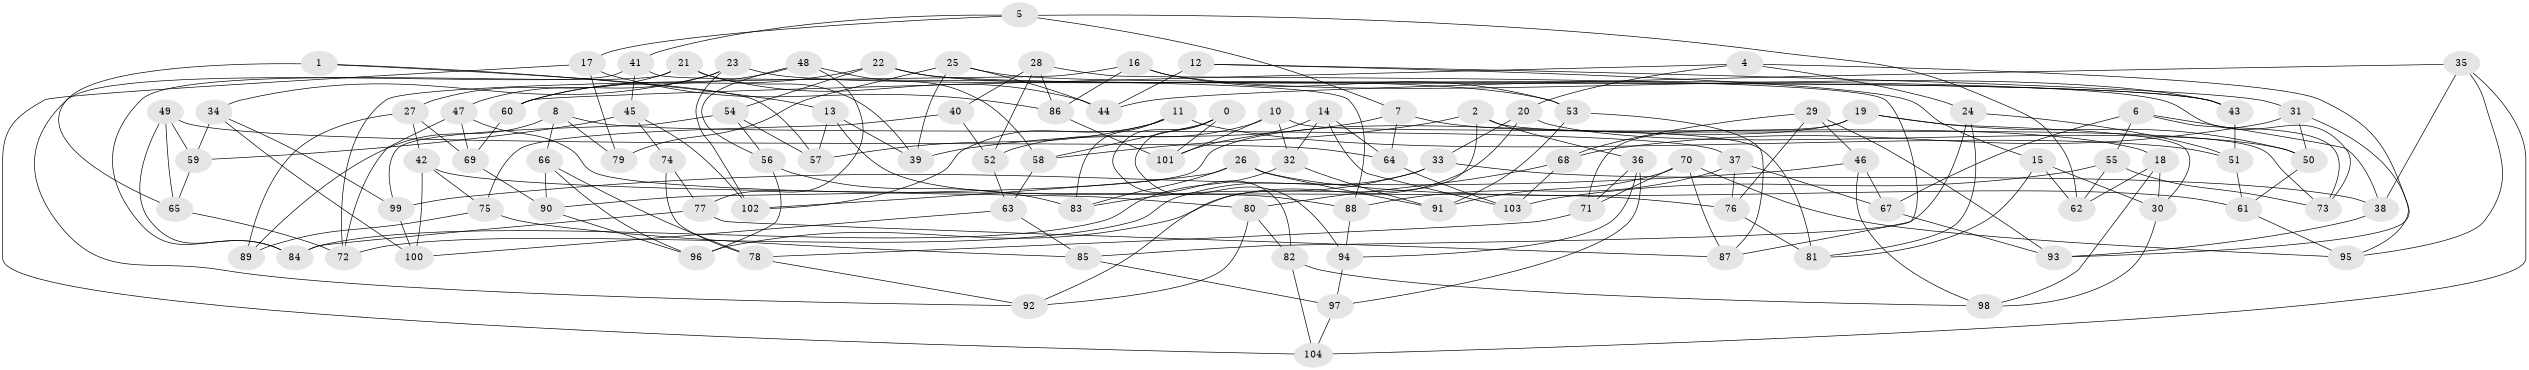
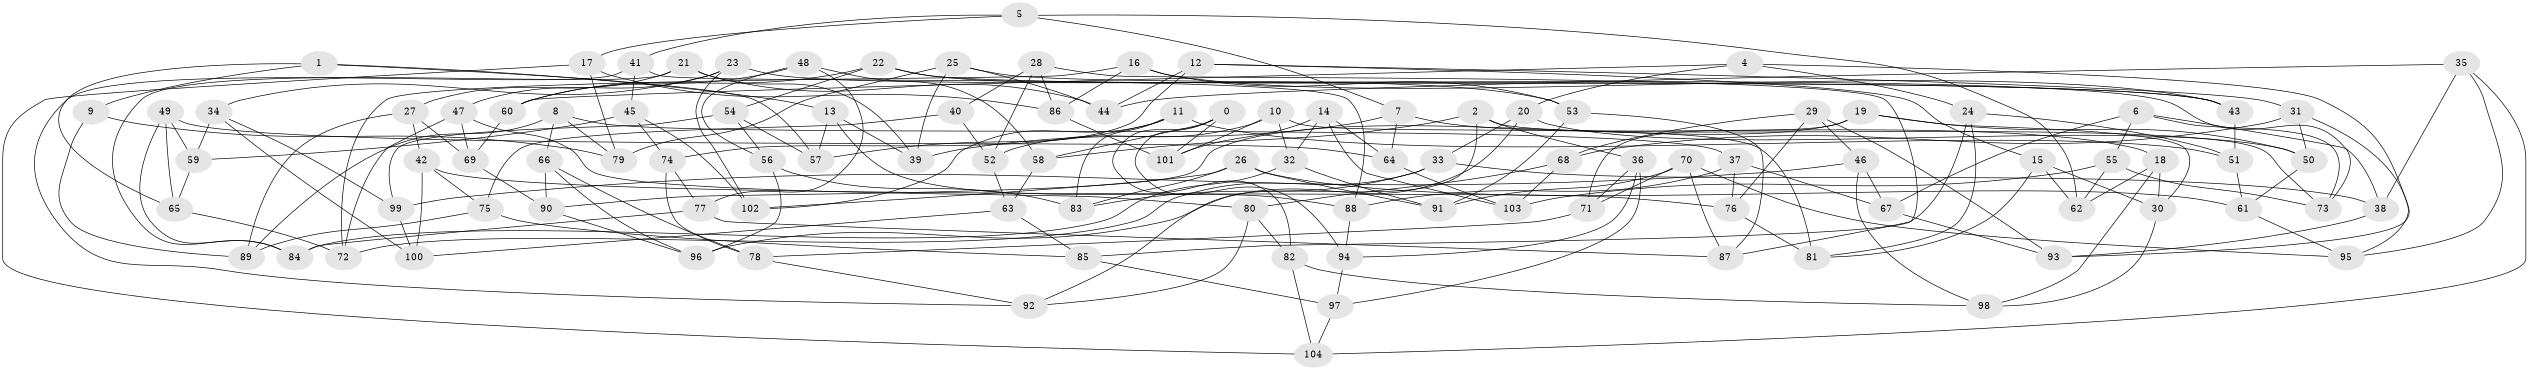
node "9": added
edge "12" -- "74": added
